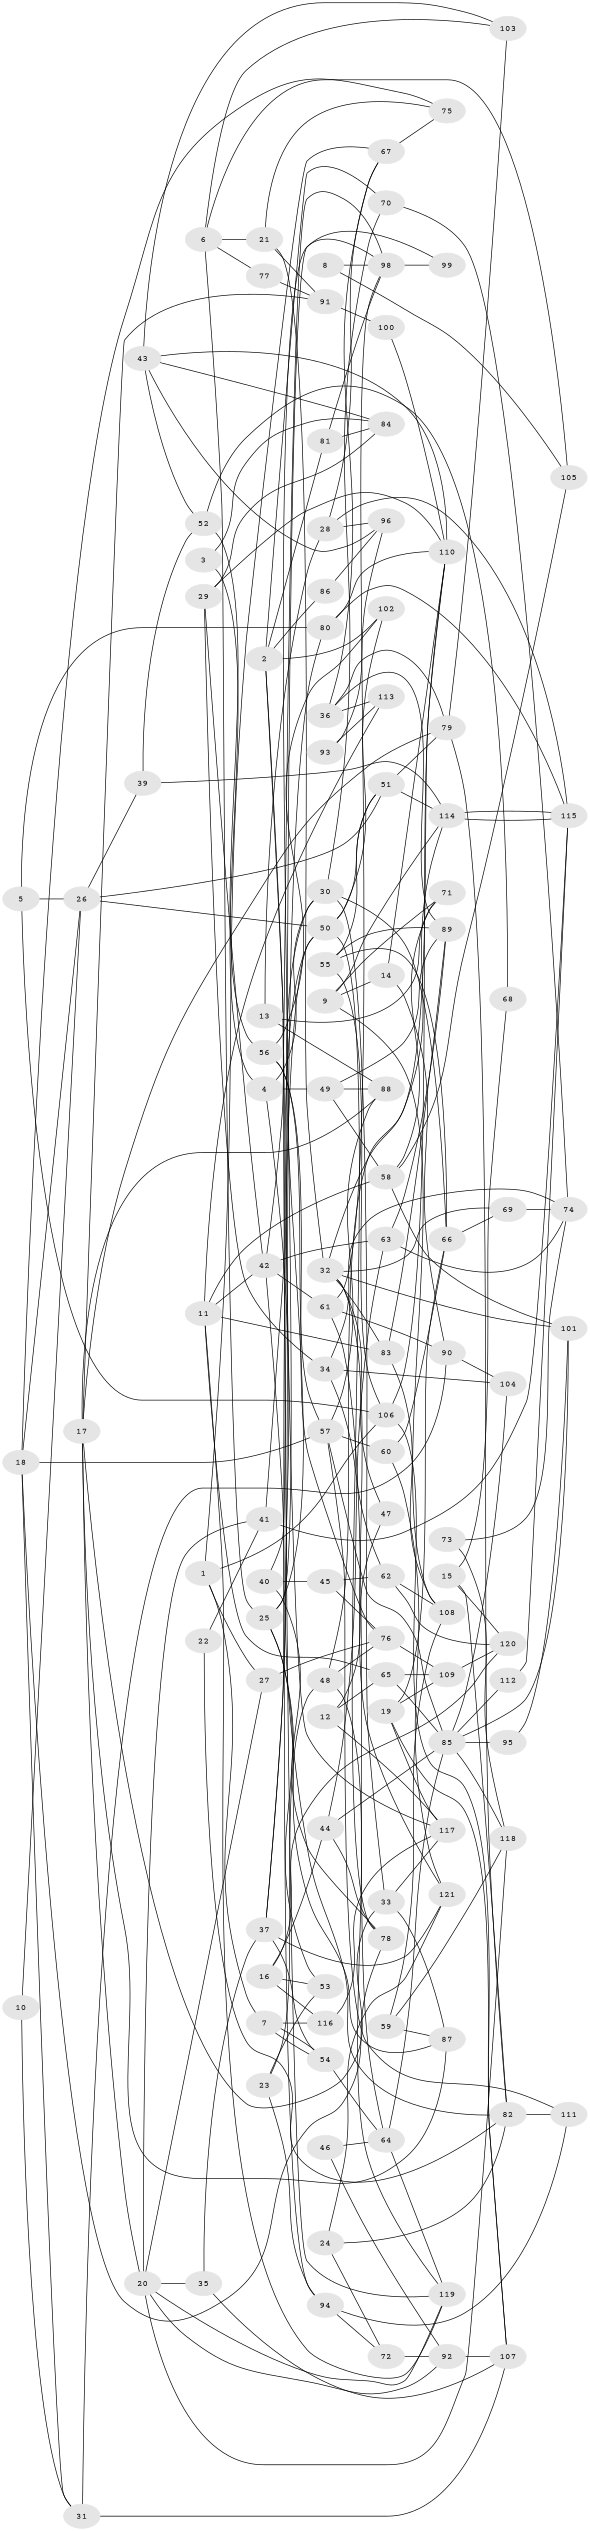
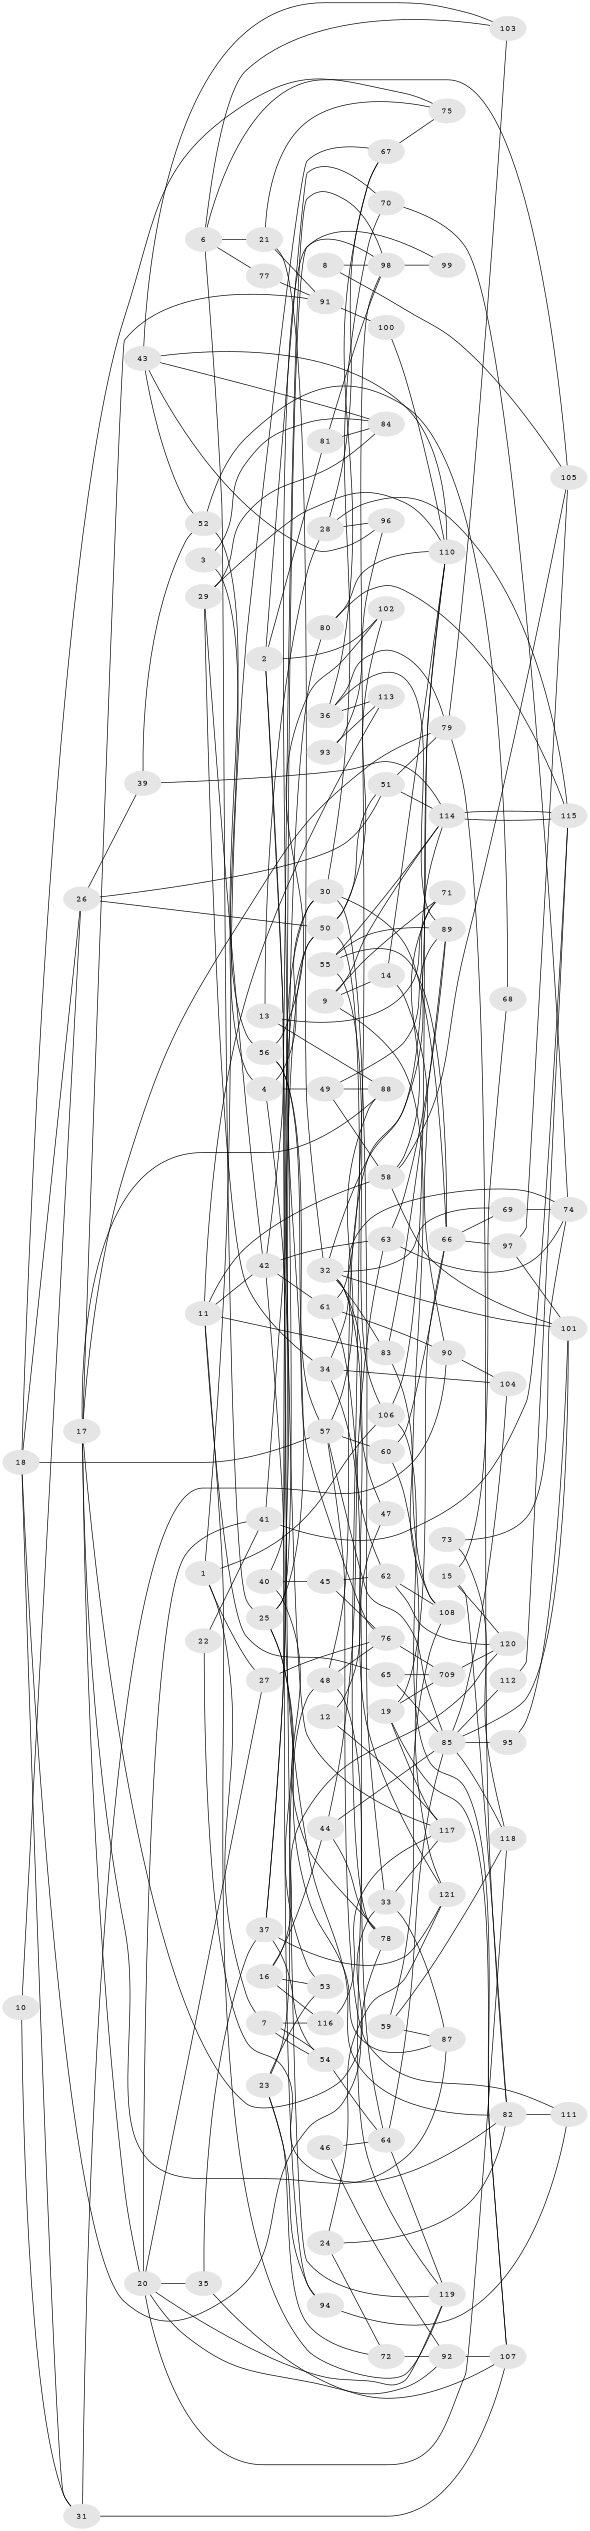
node "86": removed
edge "51" -- "55": now "114" -- "55"
node "5": removed
node "97": added
node "109": label "109" -> "709"
edge "65" -- "12": removed
edge "94" -- "72": now "23" -- "72"
